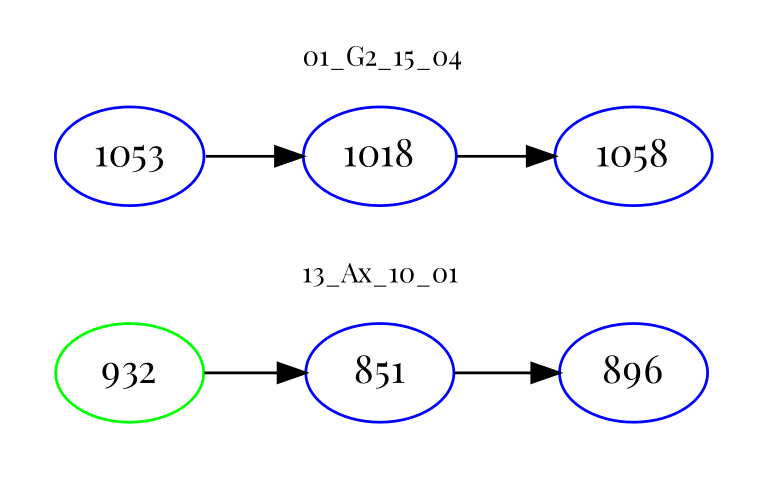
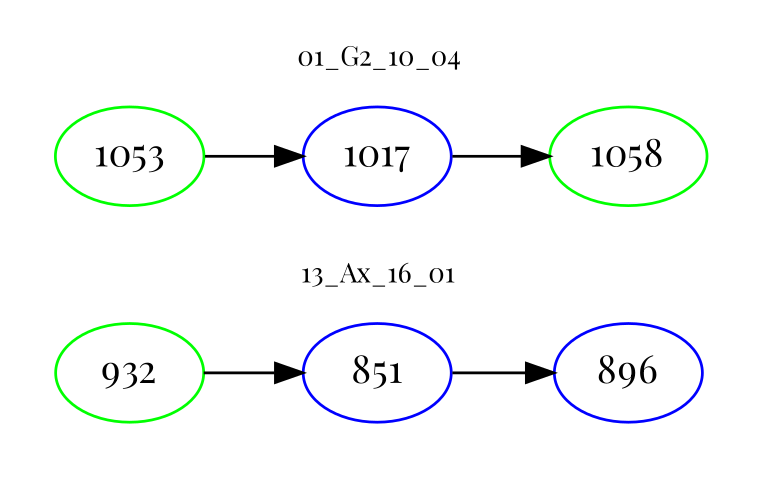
cluster "01_G2_15_04": label "01_G2_15_04" -> "01_G2_10_04"
node "1053": color blue -> green
node "1018": label "1018" -> "1017"
node "1058": color blue -> green
cluster "13_Ax_10_01": label "13_Ax_10_01" -> "13_Ax_16_01"
